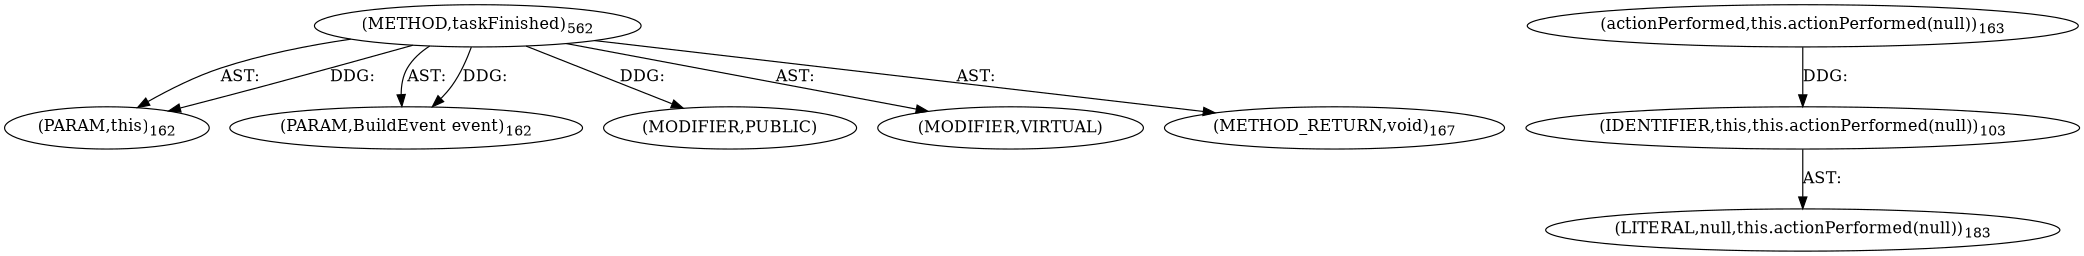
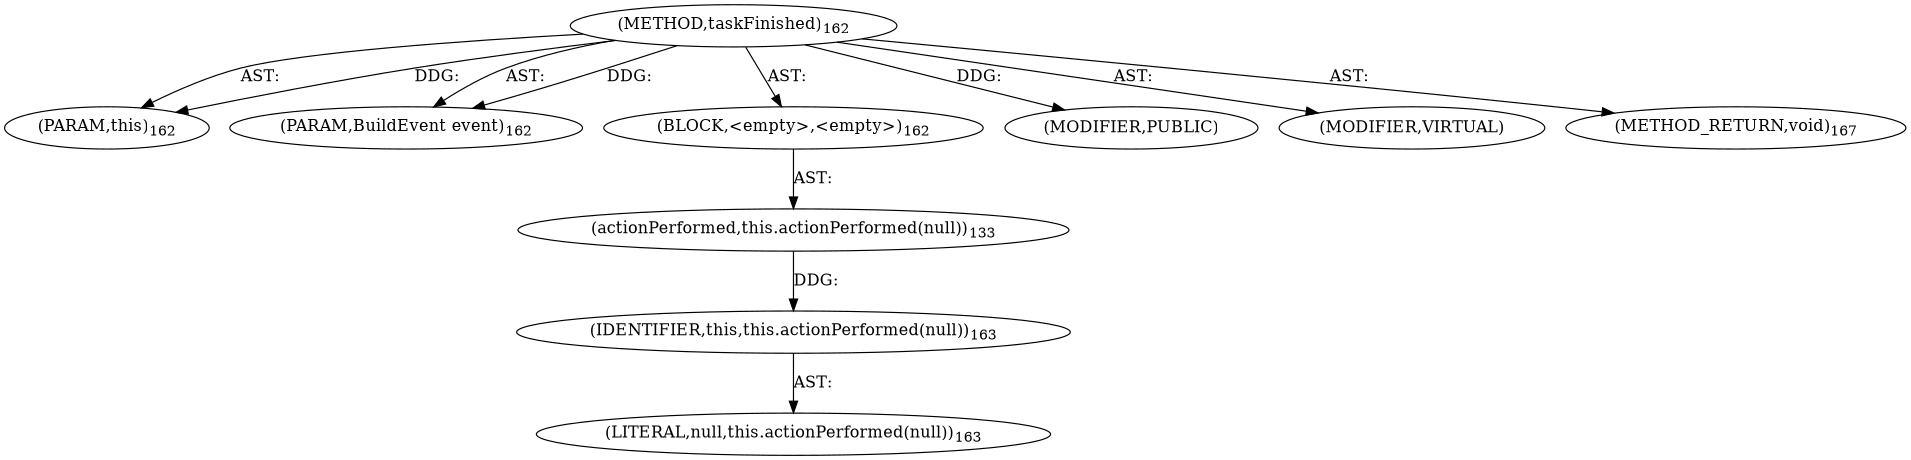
node "(METHOD,taskFinished)": text "562" -> "162"
node "(actionPerformed,this.actionPerformed(null))": text "163" -> "133"
node "(IDENTIFIER,this,this.actionPerformed(null))": text "103" -> "163"
node "(BLOCK,<empty>,<empty>)": added
node "(LITERAL,null,this.actionPerformed(null))": text "183" -> "163"
